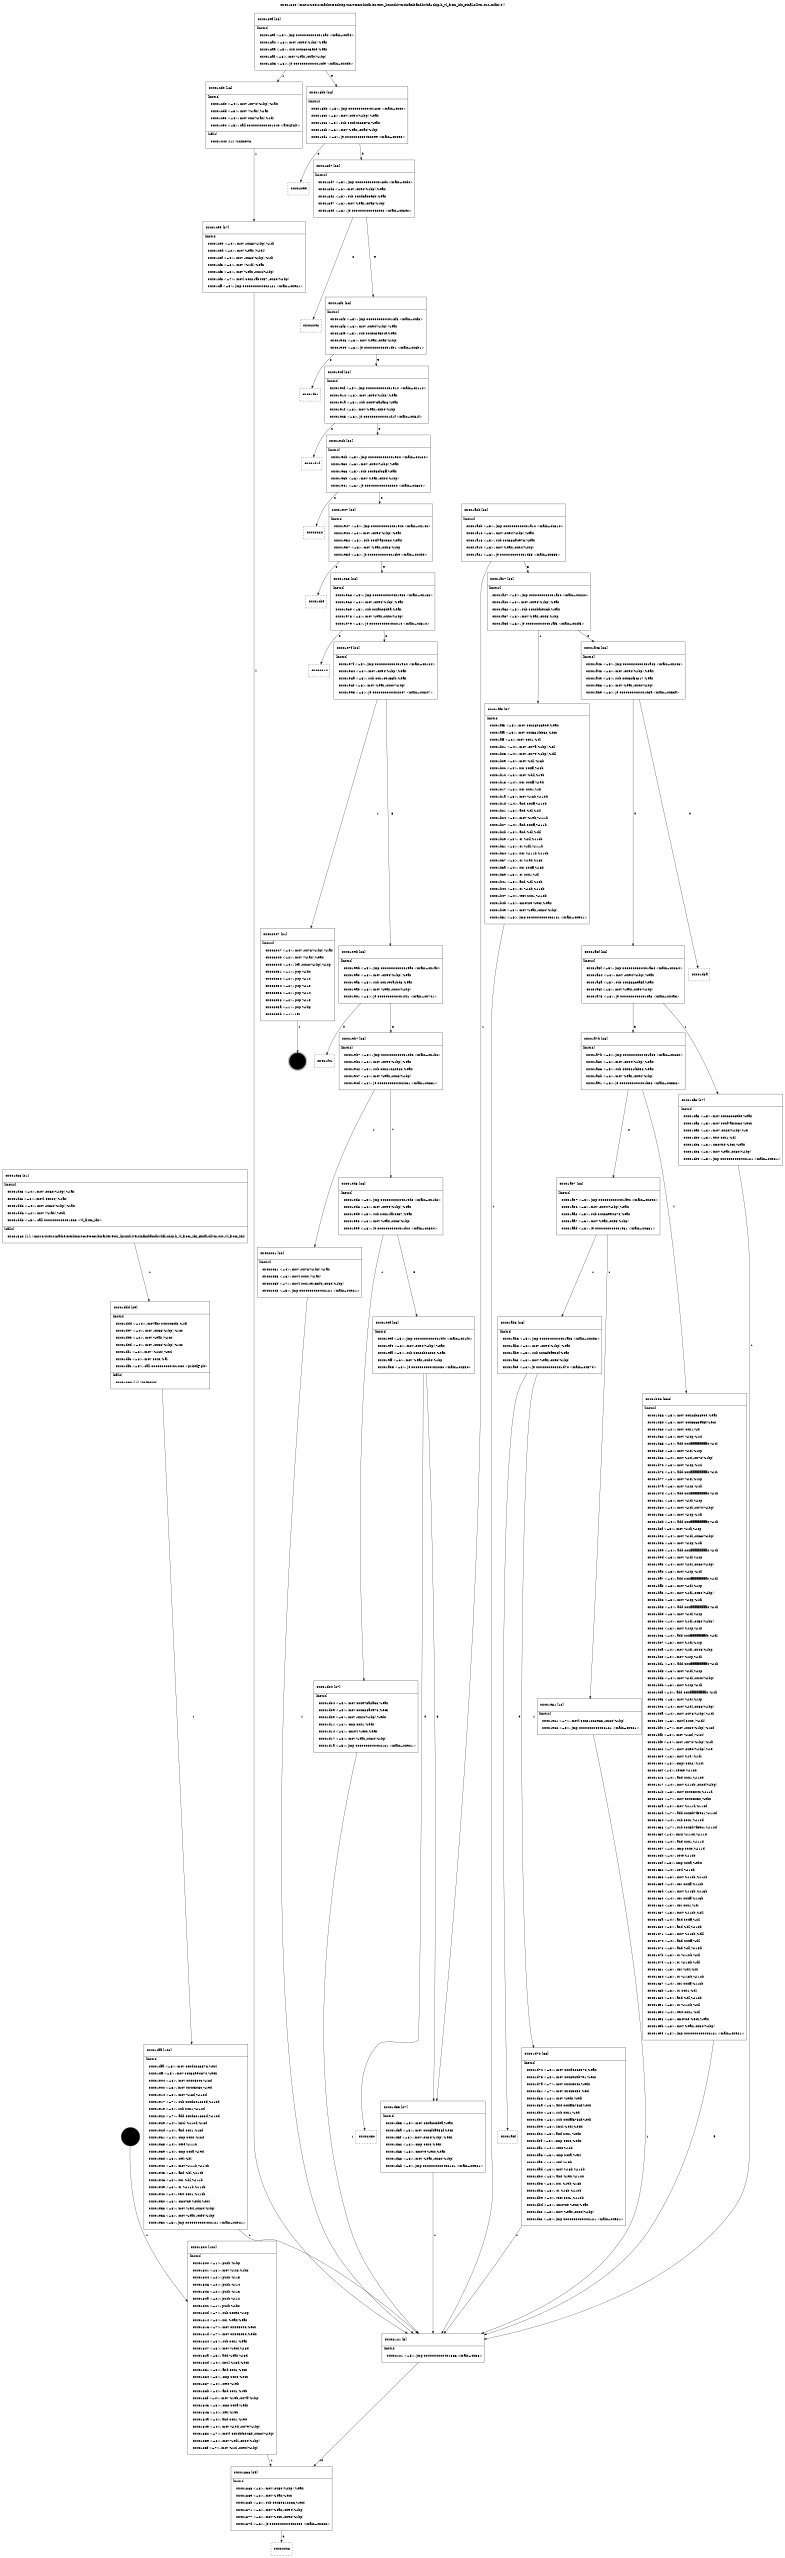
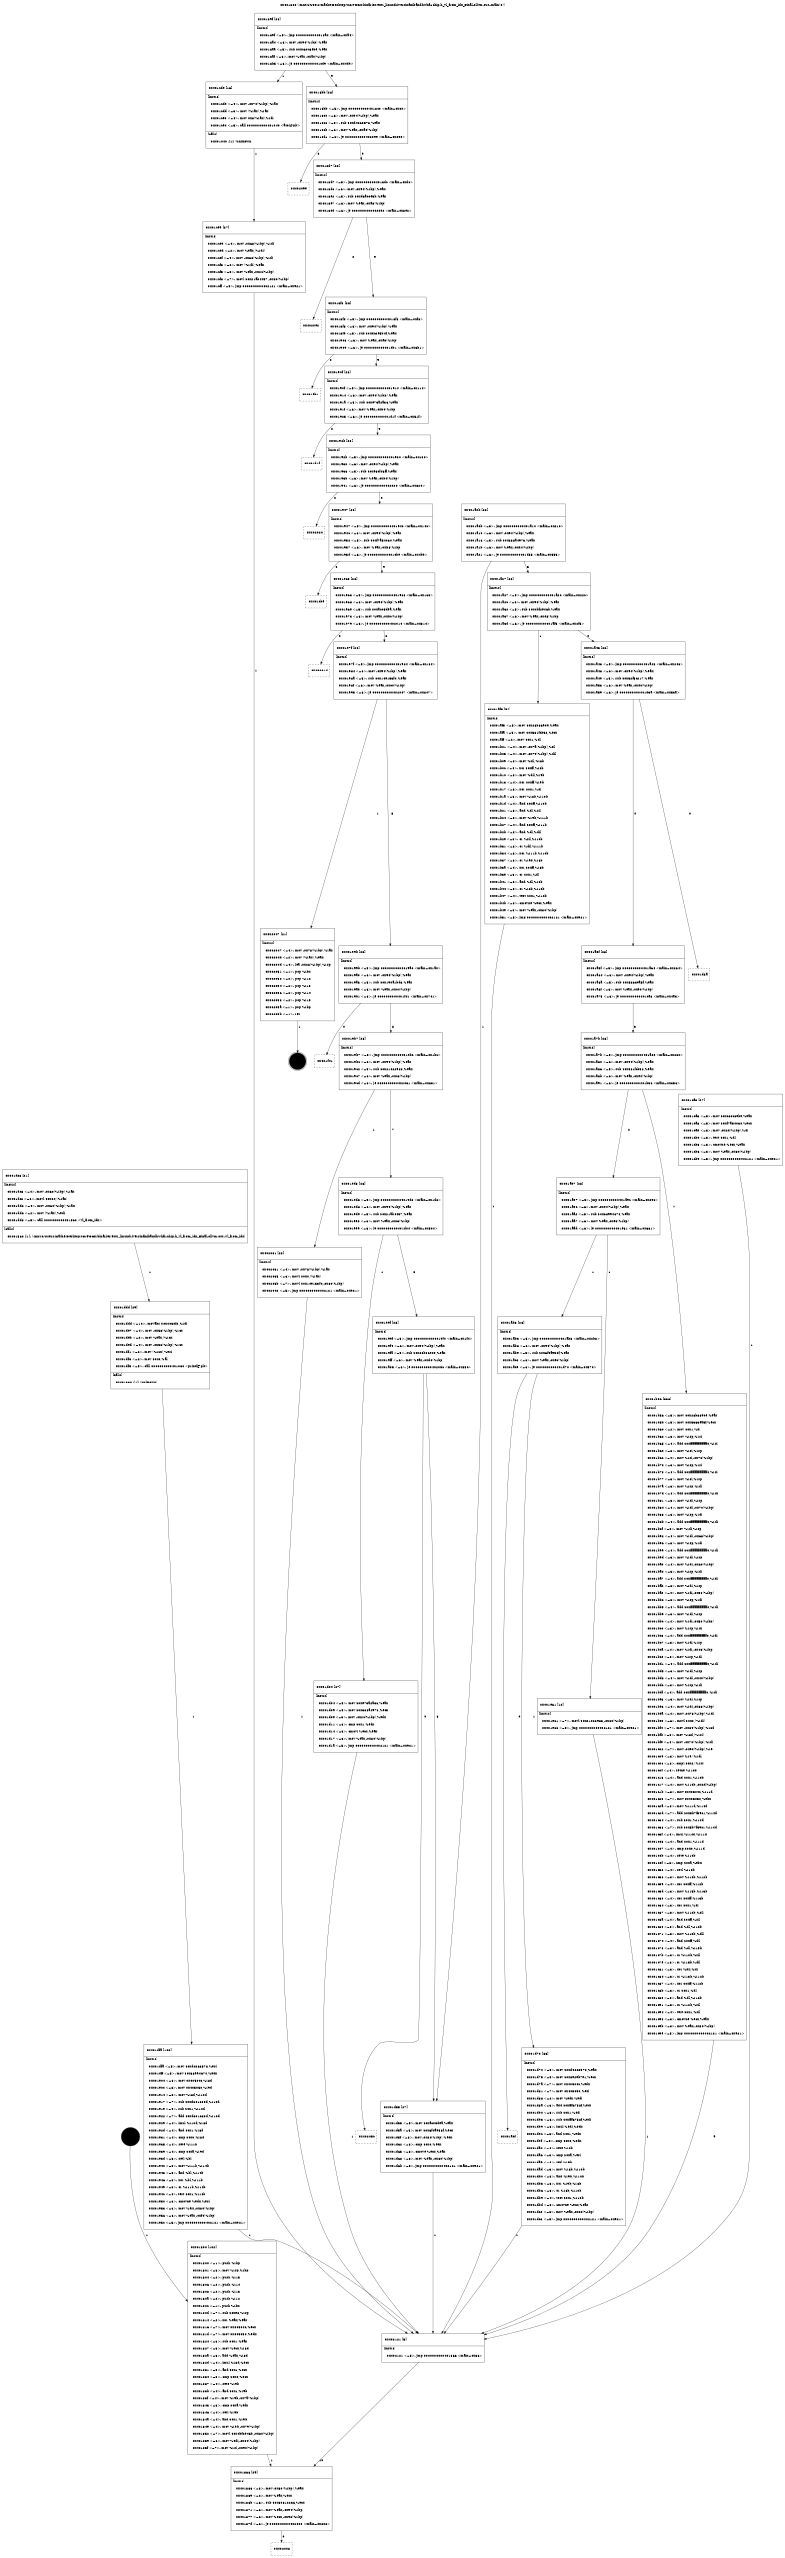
edge "0x401a5f [28]" -> "0x401ca3 [27]": removed, label "1"
